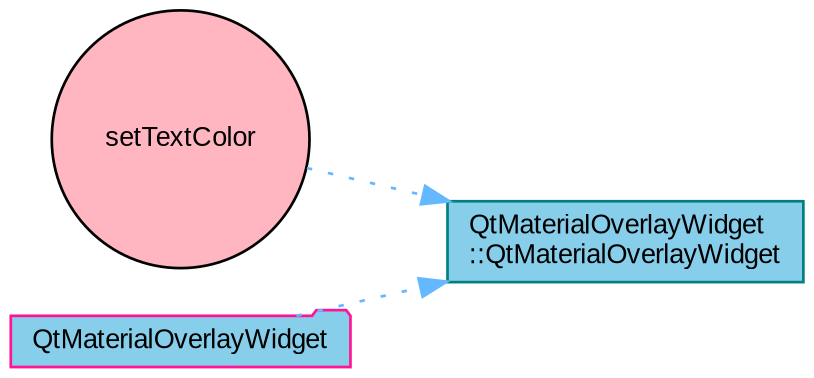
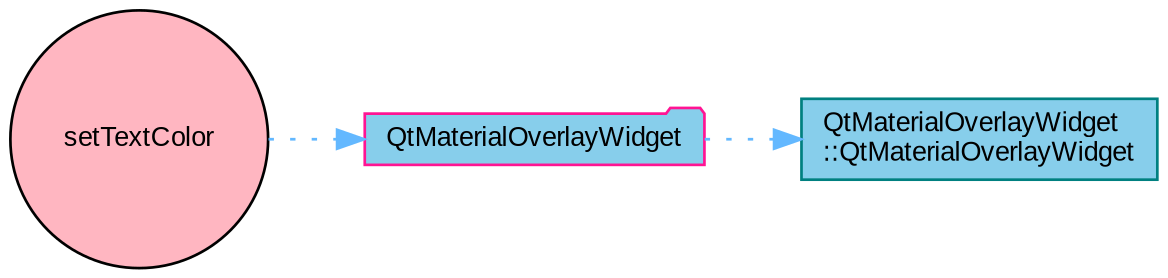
edge "setTextColor" -> "QtMaterialOverlayWidget ::QtMaterialOverlayWidget": now "setTextColor" -> "QtMaterialOverlayWidget"
